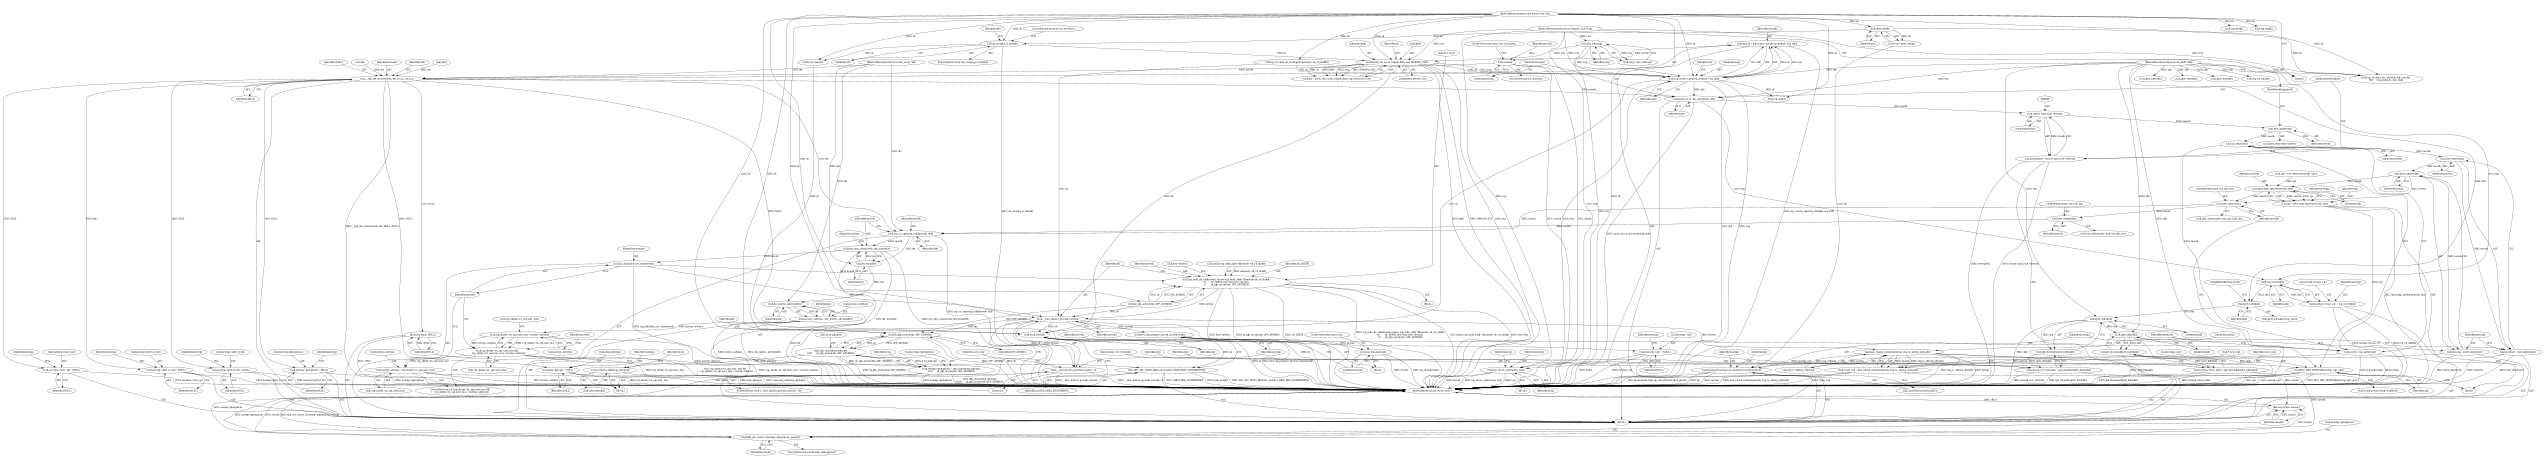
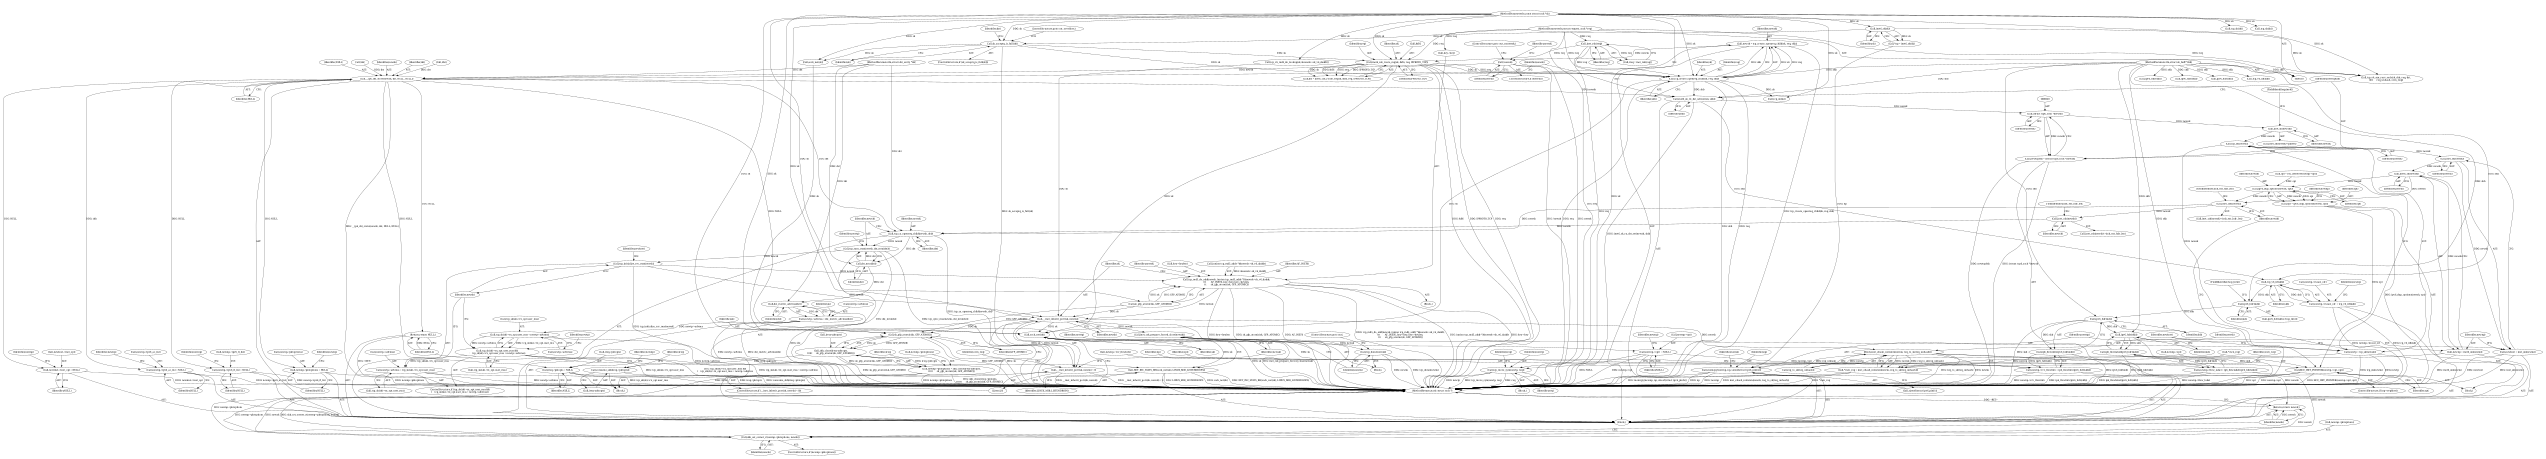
edge "(MethodParameterIn,struct sk_buff *skb)" -> "(FieldIdentifier,pinet6)": now "(MethodParameterIn,struct sk_buff *skb)" -> "1000110"
edge "(Call,tcp_v6_md5_do_lookup(sk, &newsk->sk_v6_daddr))" -> "(Call,tcp_create_openreq_child(sk, req, skb))": now "(Call,sk_acceptq_is_full(sk))" -> "(Call,tcp_create_openreq_child(sk, req, skb))"
edge "(MethodParameterIn,struct request_sock *req)" -> "(Call,tcp_move_syn(newtp, req))": now "(MethodParameterIn,struct request_sock *req)" -> "(Call,key->key)"
node "(Call,inet_ehash_nolisten(newsk, req_to_sk(req_unhash)))": label "(Call,inet_ehash_nolisten(newsk, req_to_sk(req_unhash)))" -> "(Block,inet_ehash_nolisten(newsk, req_to_sk(req_unhash)))"
edge "(Call,ip6_flowinfo(ipv6_hdr(skb)))" -> "(MethodReturn,static struct sock *)": added, label "DDG: ipv6_hdr(skb)"
